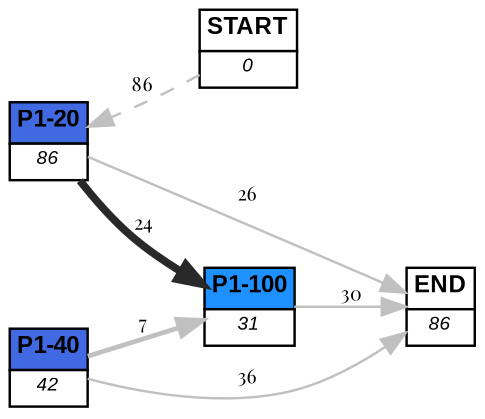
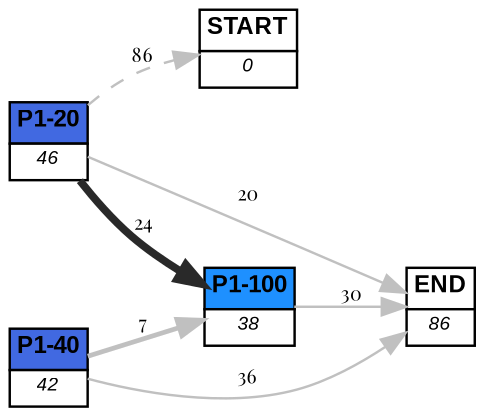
edge "START" -> "P1-20": reversed
node "P1-20": text "86" -> "46"
edge "P1-20" -> "END": label "26" -> "20"
node "P1-100": text "31" -> "38"
